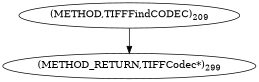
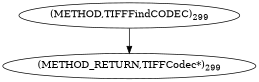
node "(METHOD,TIFFFindCODEC)": text "209" -> "299"
